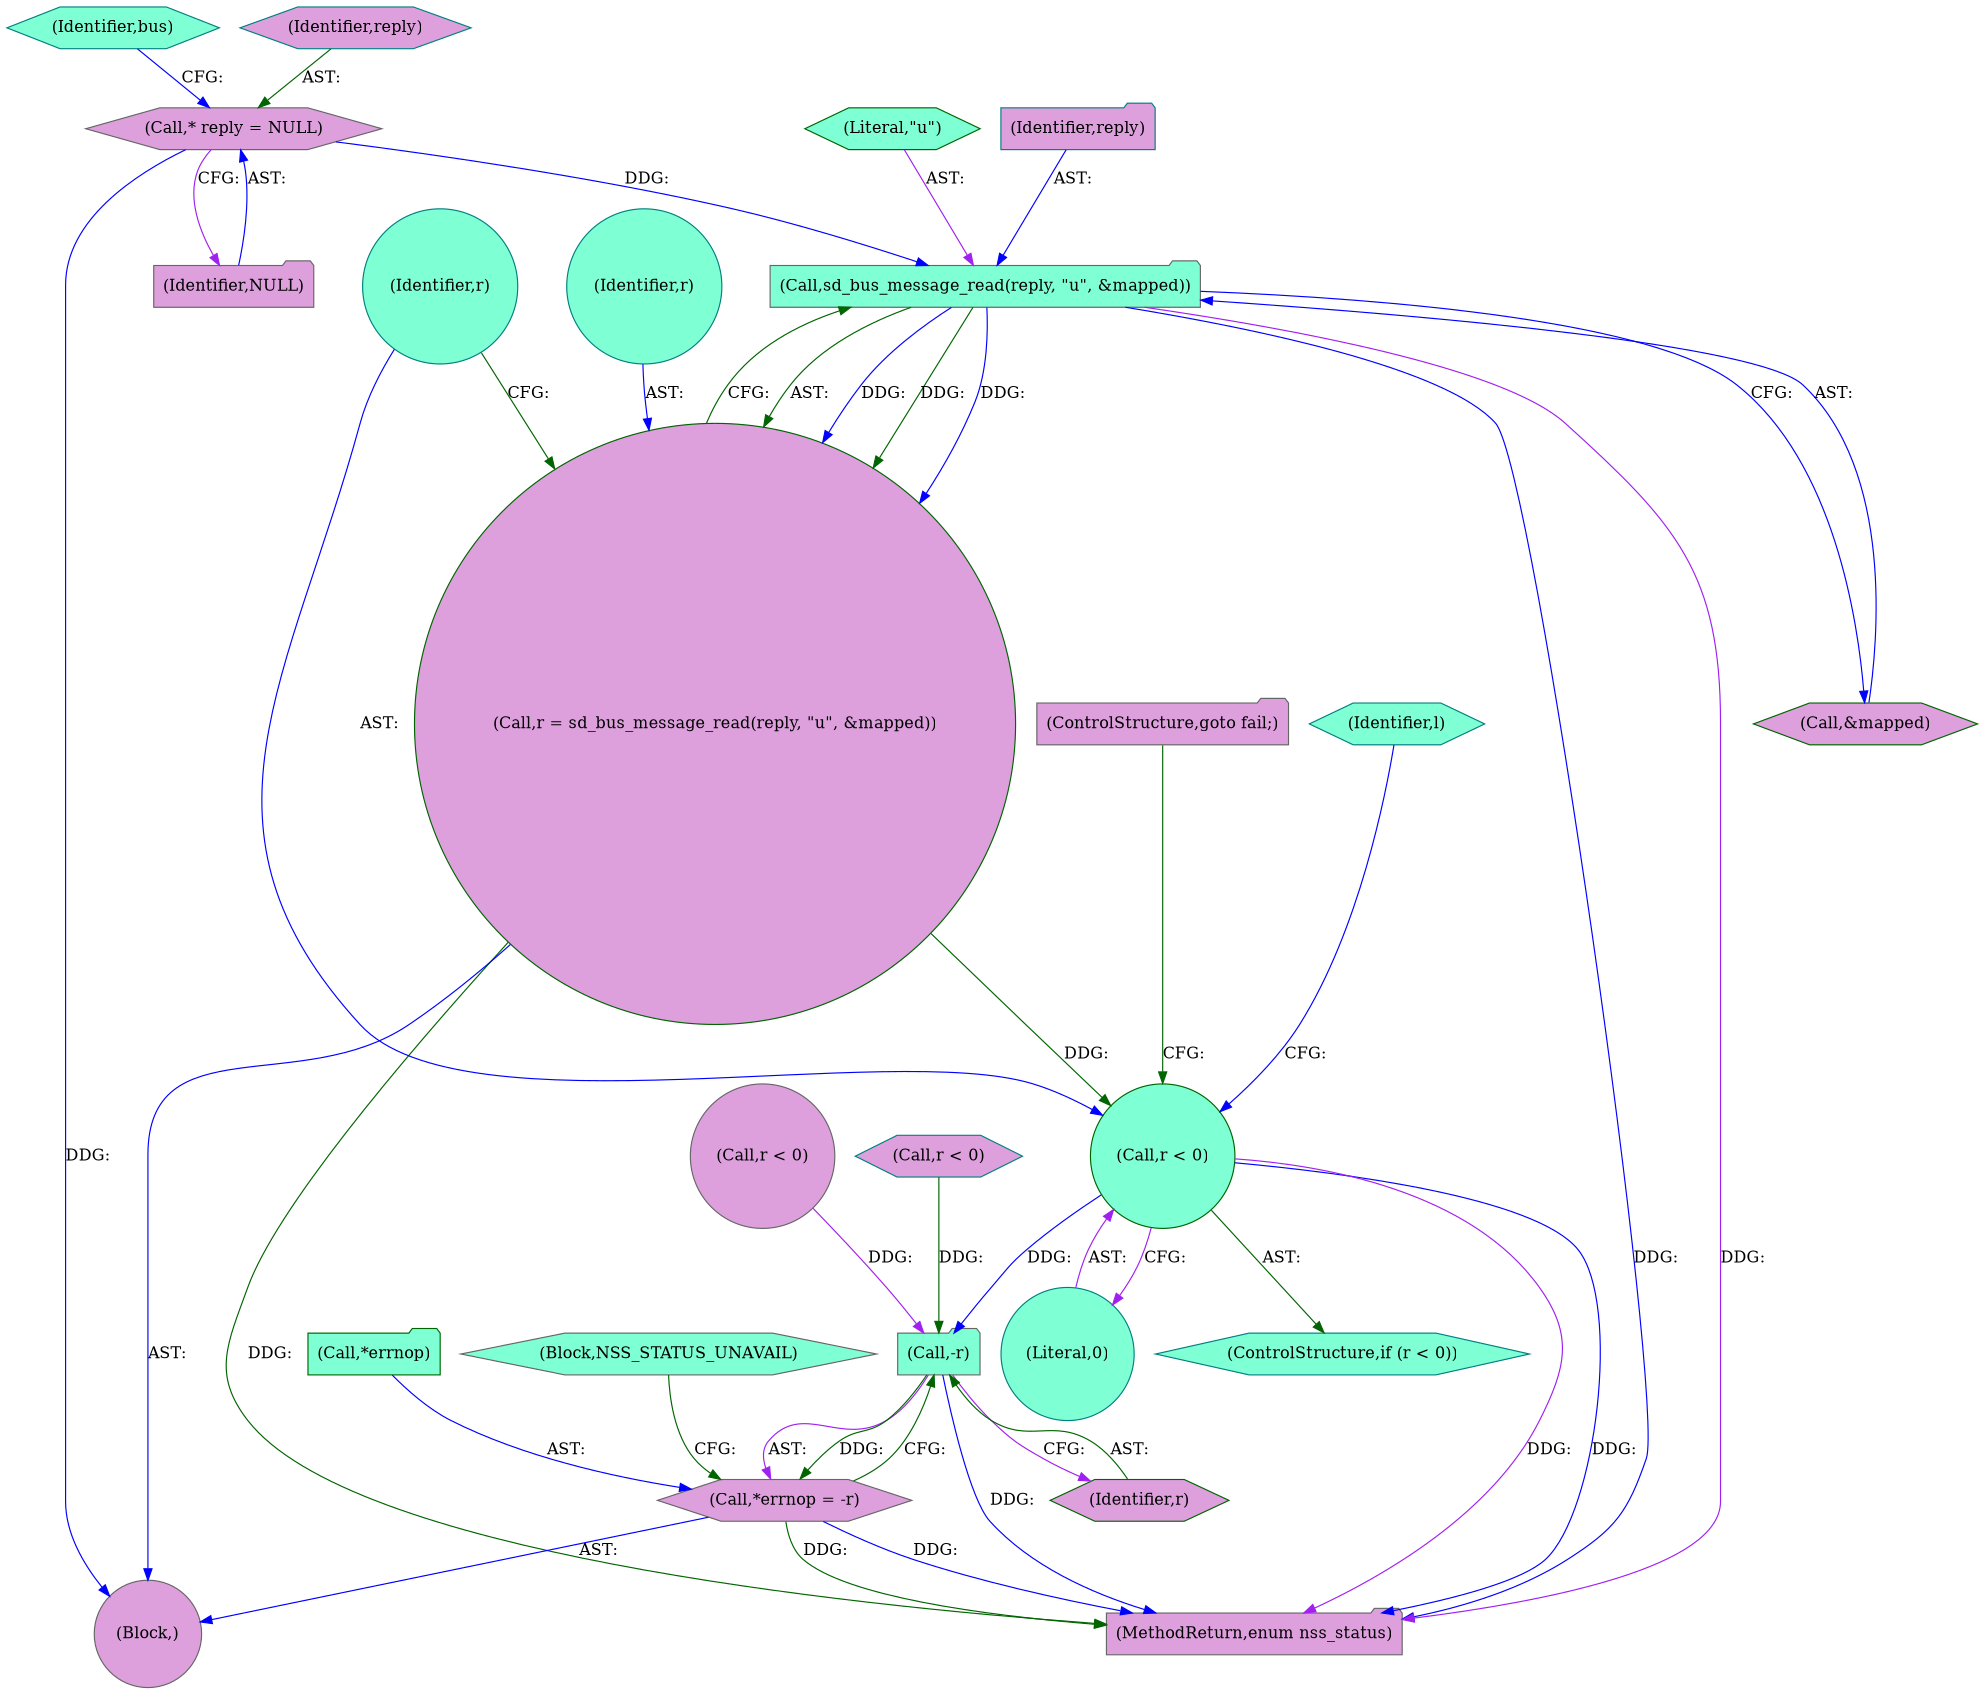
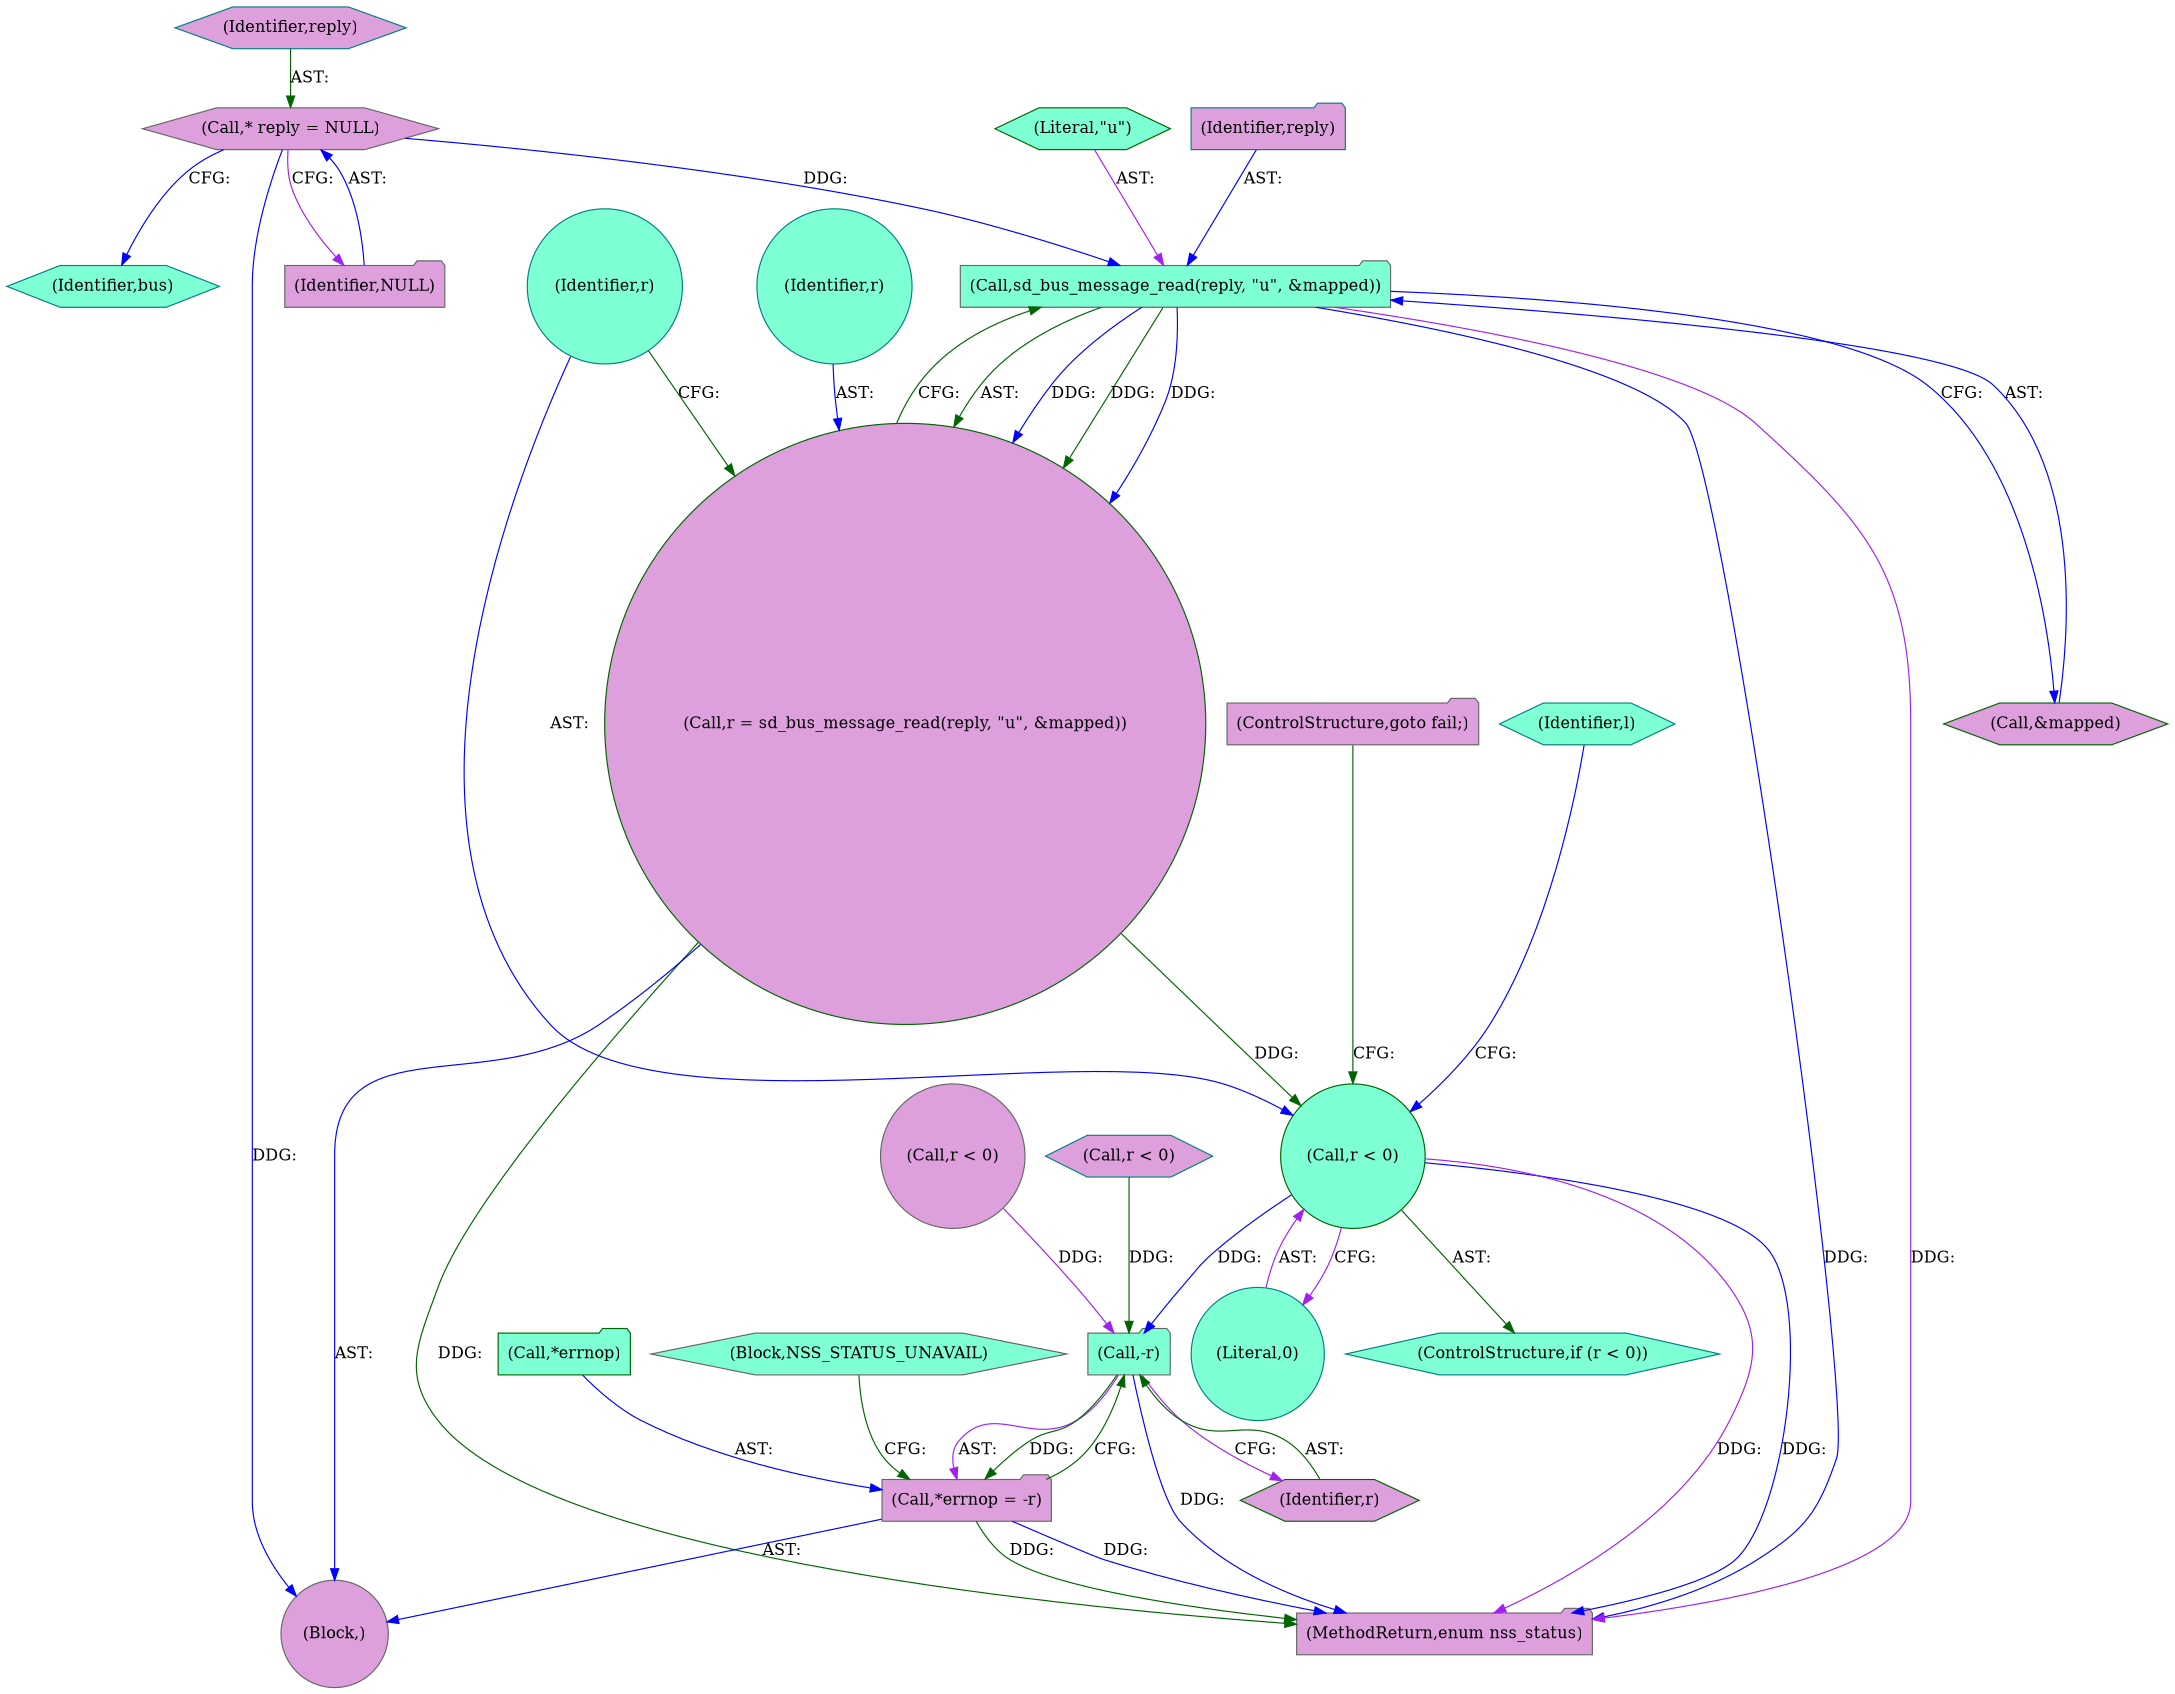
edge "(Identifier,bus)" -> "(Call,* reply = NULL)": reversed
node "(Call,*errnop = -r)": shape hexagon -> folder
